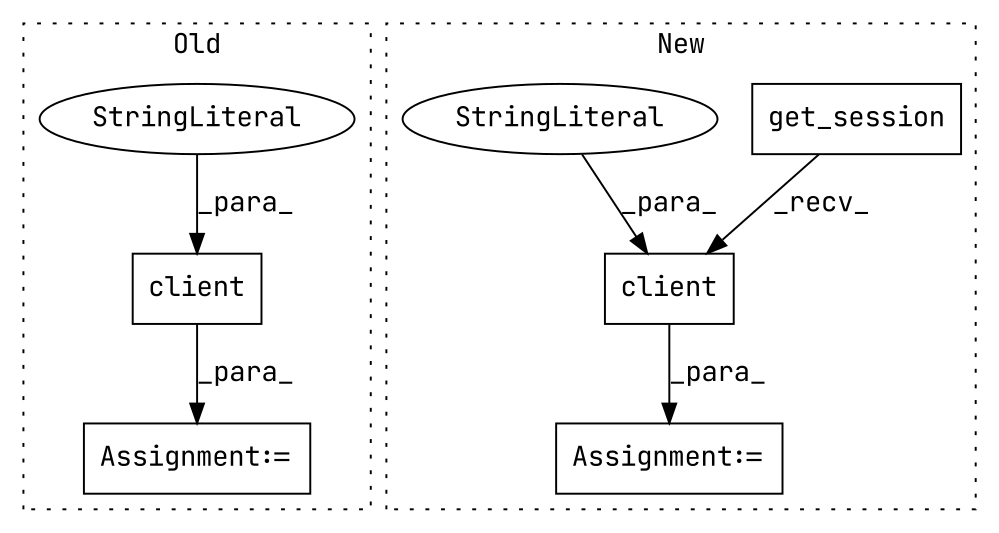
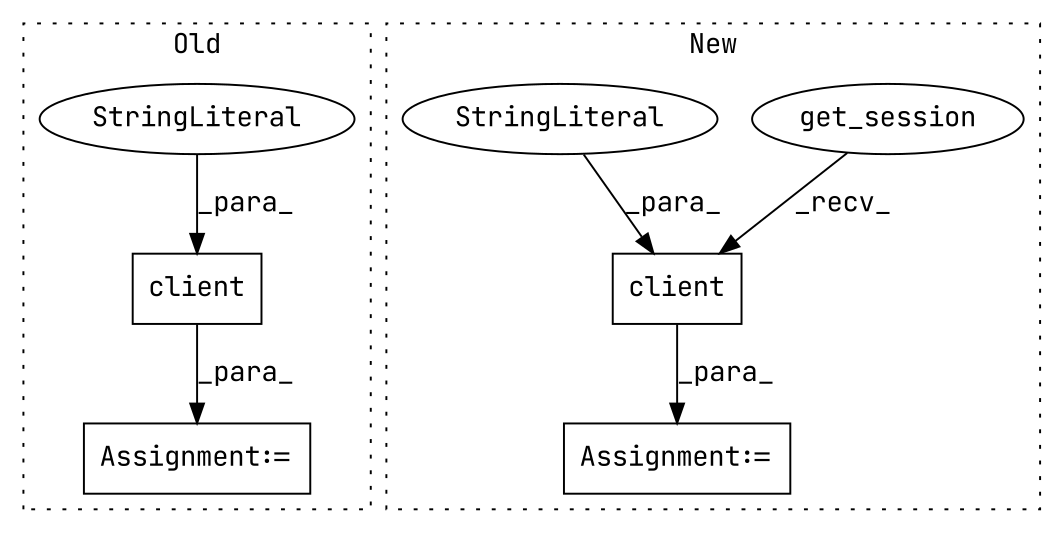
node "get_session": shape box -> ellipse
